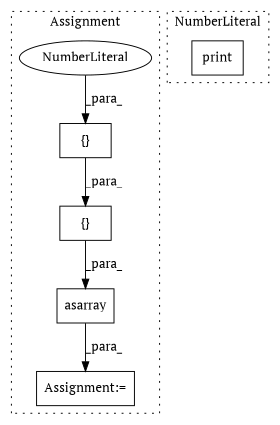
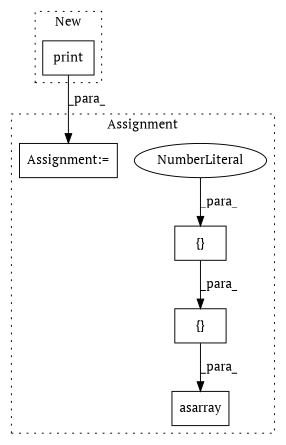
cluster "NumberLiteral": label "NumberLiteral" -> "New"
edge "asarray" -> "Assignment:=": now "print" -> "Assignment:="
